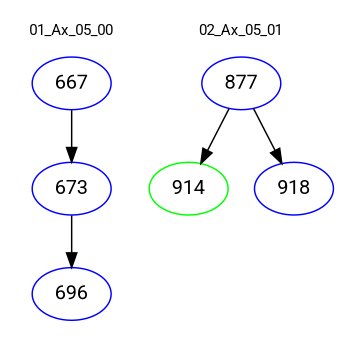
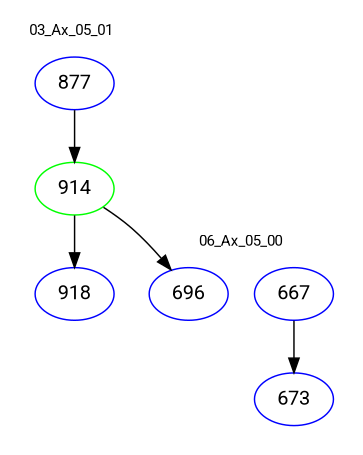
cluster "01_Ax_05_00": label "01_Ax_05_00" -> "06_Ax_05_00"
cluster "02_Ax_05_01": label "02_Ax_05_01" -> "03_Ax_05_01"
edge "877" -> "918": now "914" -> "918"
edge "673" -> "696": now "914" -> "696"
